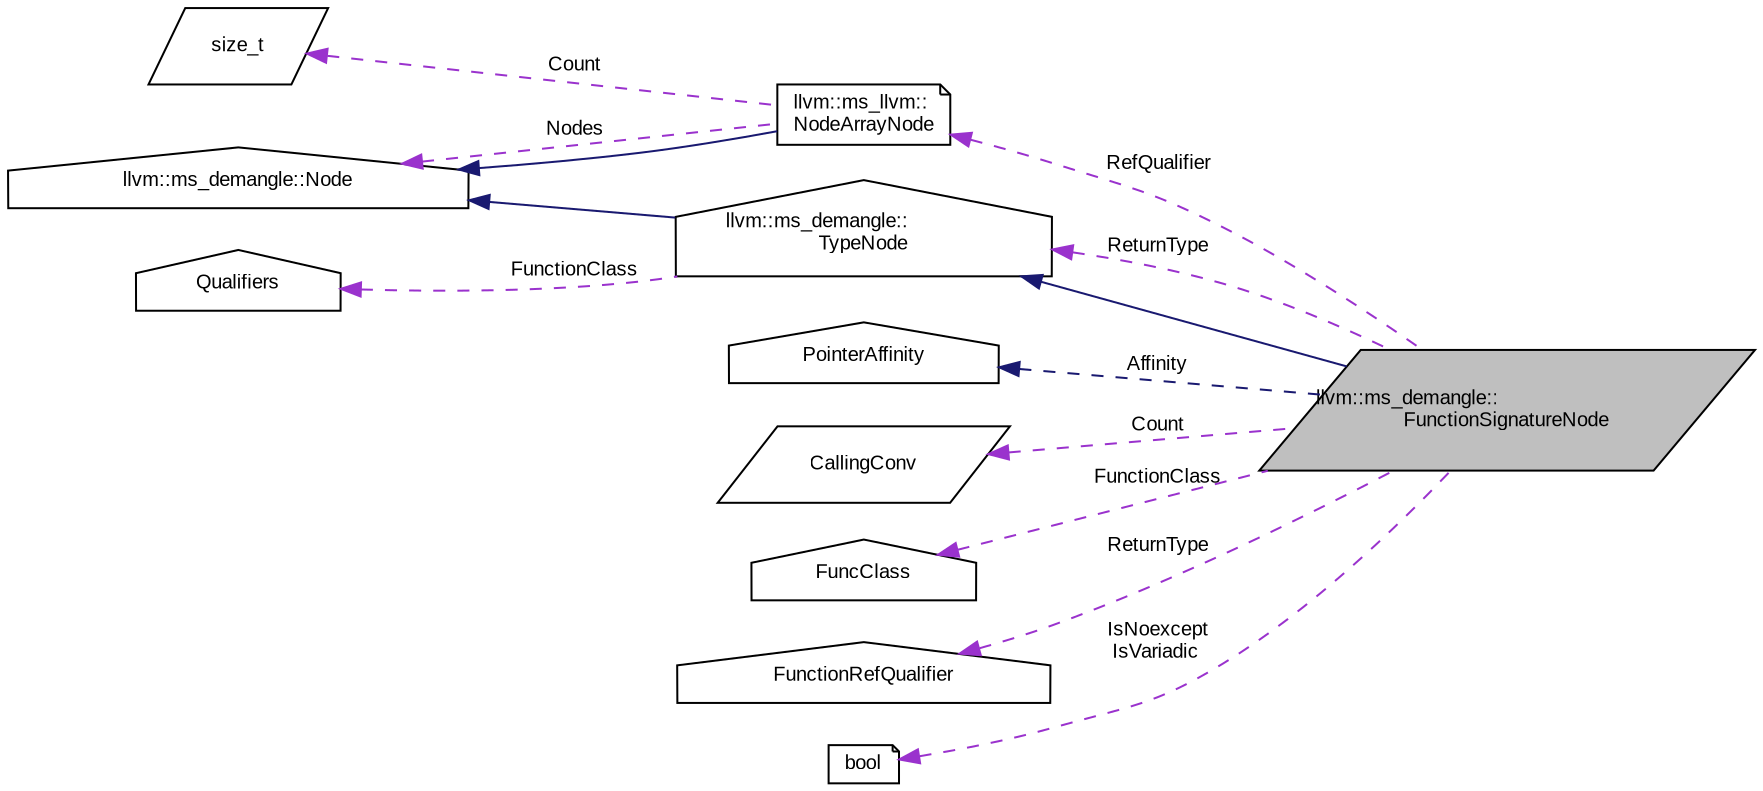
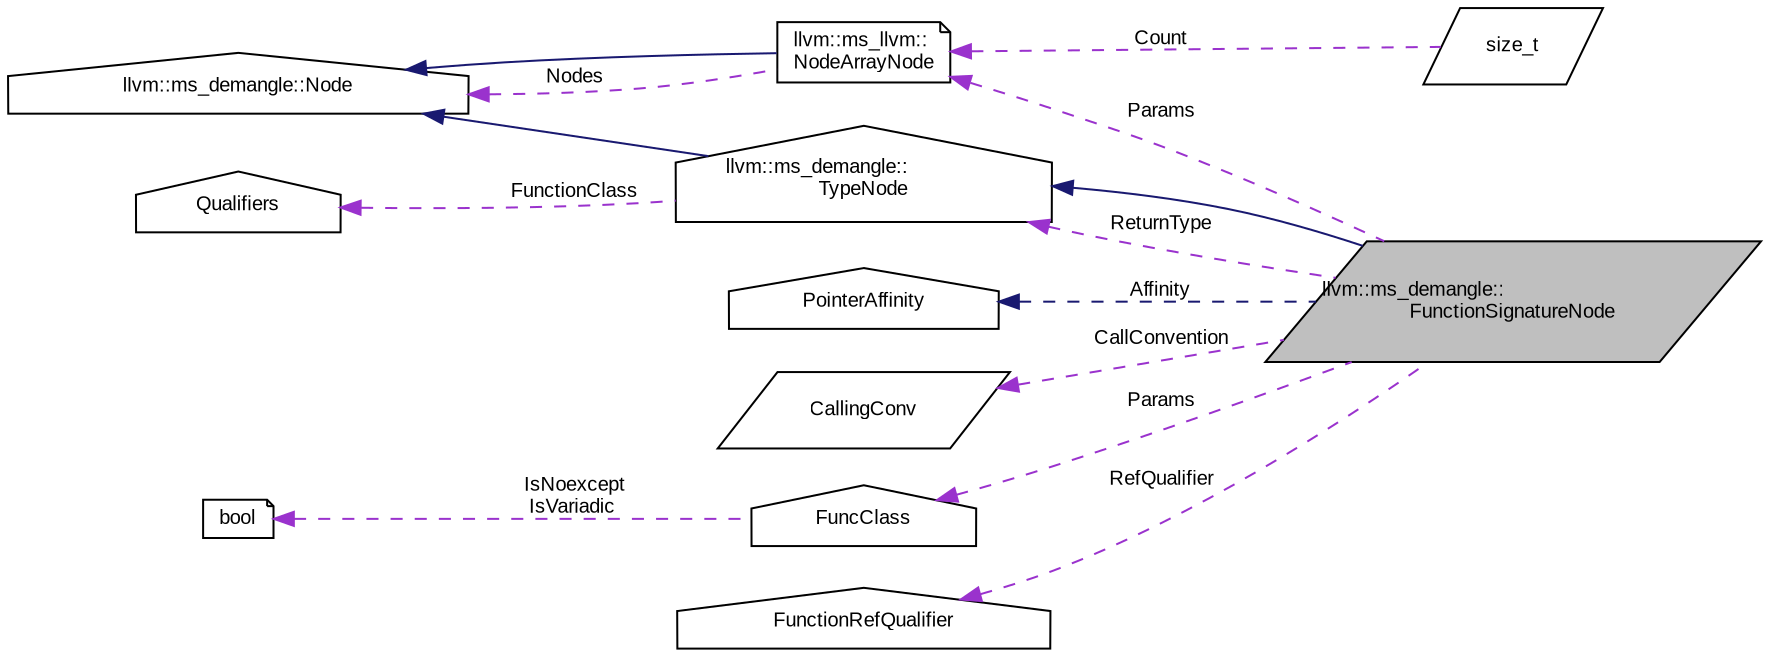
edge "llvm::ms_llvm:: NodeArrayNode" -> "size_t": reversed
edge "llvm::ms_demangle:: FunctionSignatureNode" -> "llvm::ms_llvm:: NodeArrayNode": label " RefQualifier" -> " Params"
edge "llvm::ms_demangle:: FunctionSignatureNode" -> "CallingConv": label " Count" -> " CallConvention"
edge "llvm::ms_demangle:: FunctionSignatureNode" -> "FuncClass": label " FunctionClass" -> " Params"
edge "llvm::ms_demangle:: FunctionSignatureNode" -> "FunctionRefQualifier": label " ReturnType" -> " RefQualifier"
edge "llvm::ms_demangle:: FunctionSignatureNode" -> "bool": now "FuncClass" -> "bool"
